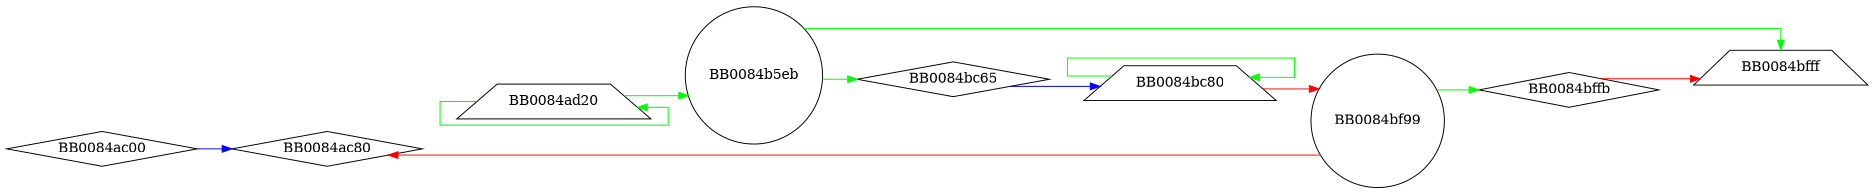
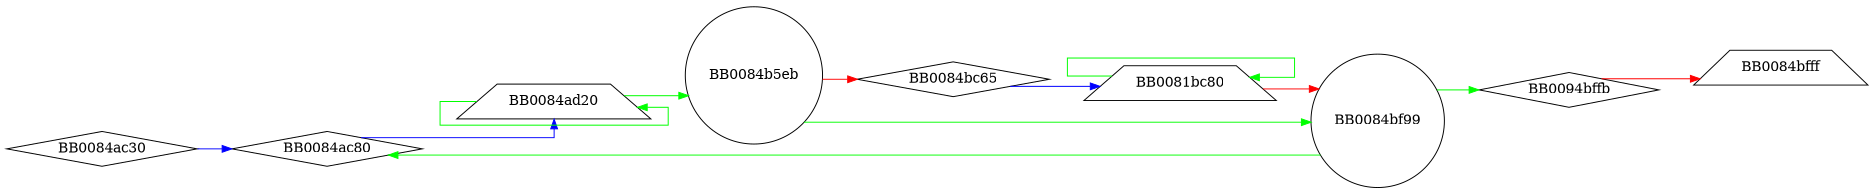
edge "BB0084b5eb" -> "BB0084bfff": now "BB0084b5eb" -> "BB0084bf99"
edge "BB0084b5eb" -> "BB0084bc65": color green -> red
node "BB0084bc80": label "BB0084bc80" -> "BB0081bc80"
node "BB0084bffb": label "BB0084bffb" -> "BB0094bffb"
edge "BB0084ac80" -> "BB0084ad20": added
node "BB0084ac00": label "BB0084ac00" -> "BB0084ac30"
edge "BB0084bf99" -> "BB0084ac80": color red -> green
